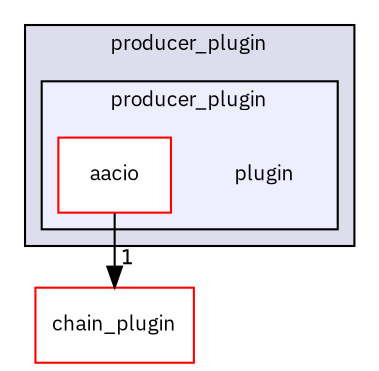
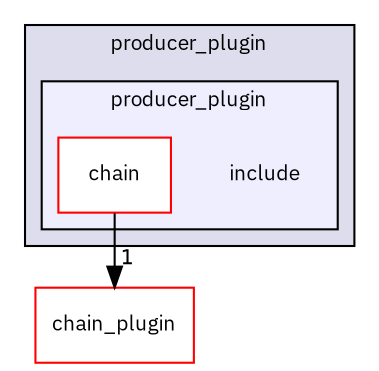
node "aacio": label "aacio" -> "chain"
node "plugin": label "plugin" -> "include"
